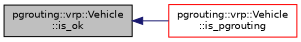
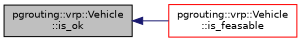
node "pgrouting::vrp::Vehicle ::is_pgrouting": label "pgrouting::vrp::Vehicle ::is_pgrouting" -> "pgrouting::vrp::Vehicle ::is_feasable"
